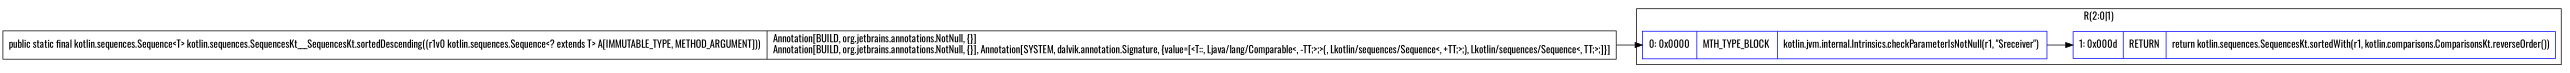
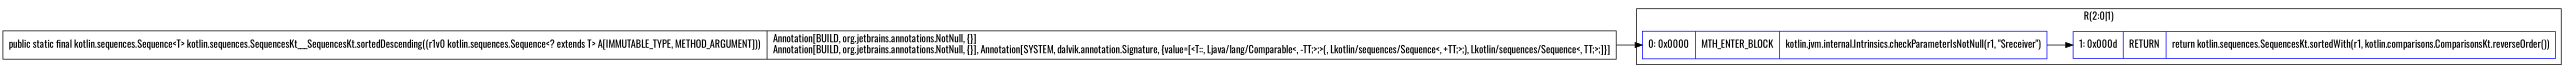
node "0: 0x0000": text "MTH_TYPE_BLOCK" -> "MTH_ENTER_BLOCK"
